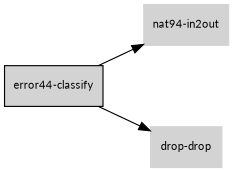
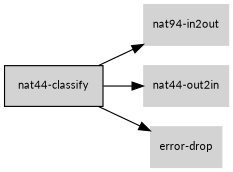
node "error44-classify": label "error44-classify" -> "nat44-classify"
node "nat44-out2in": added
node "drop-drop": label "drop-drop" -> "error-drop"
